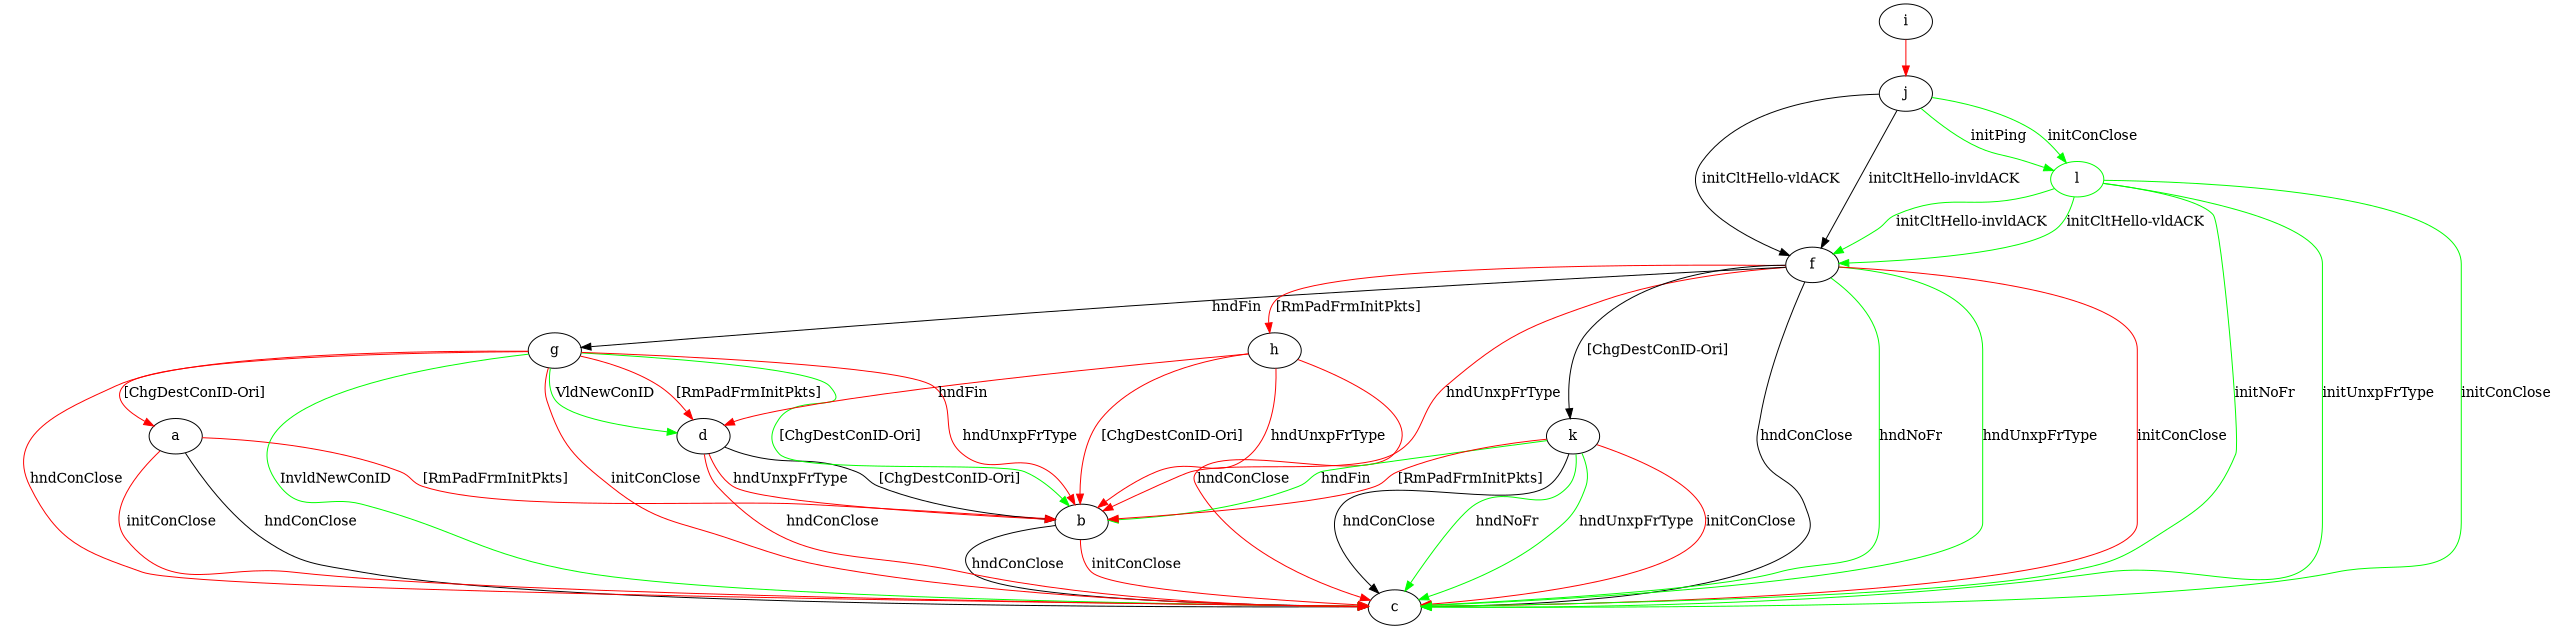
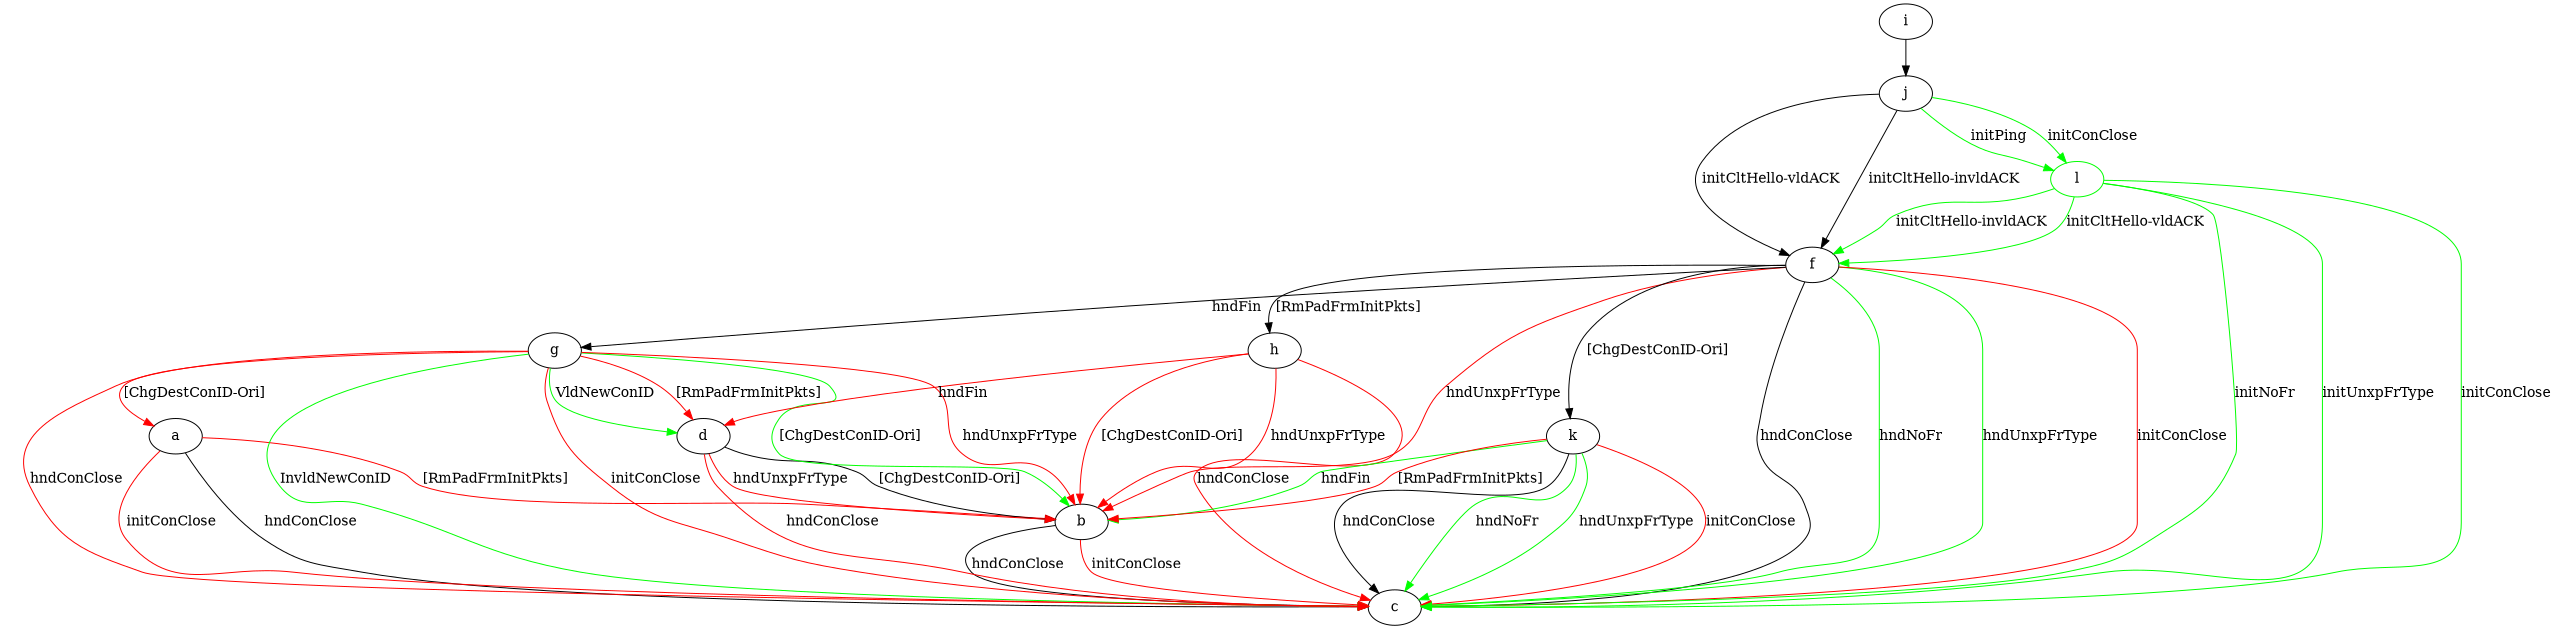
edge "i" -> "j": color red -> black
edge "f" -> "h": color red -> black
